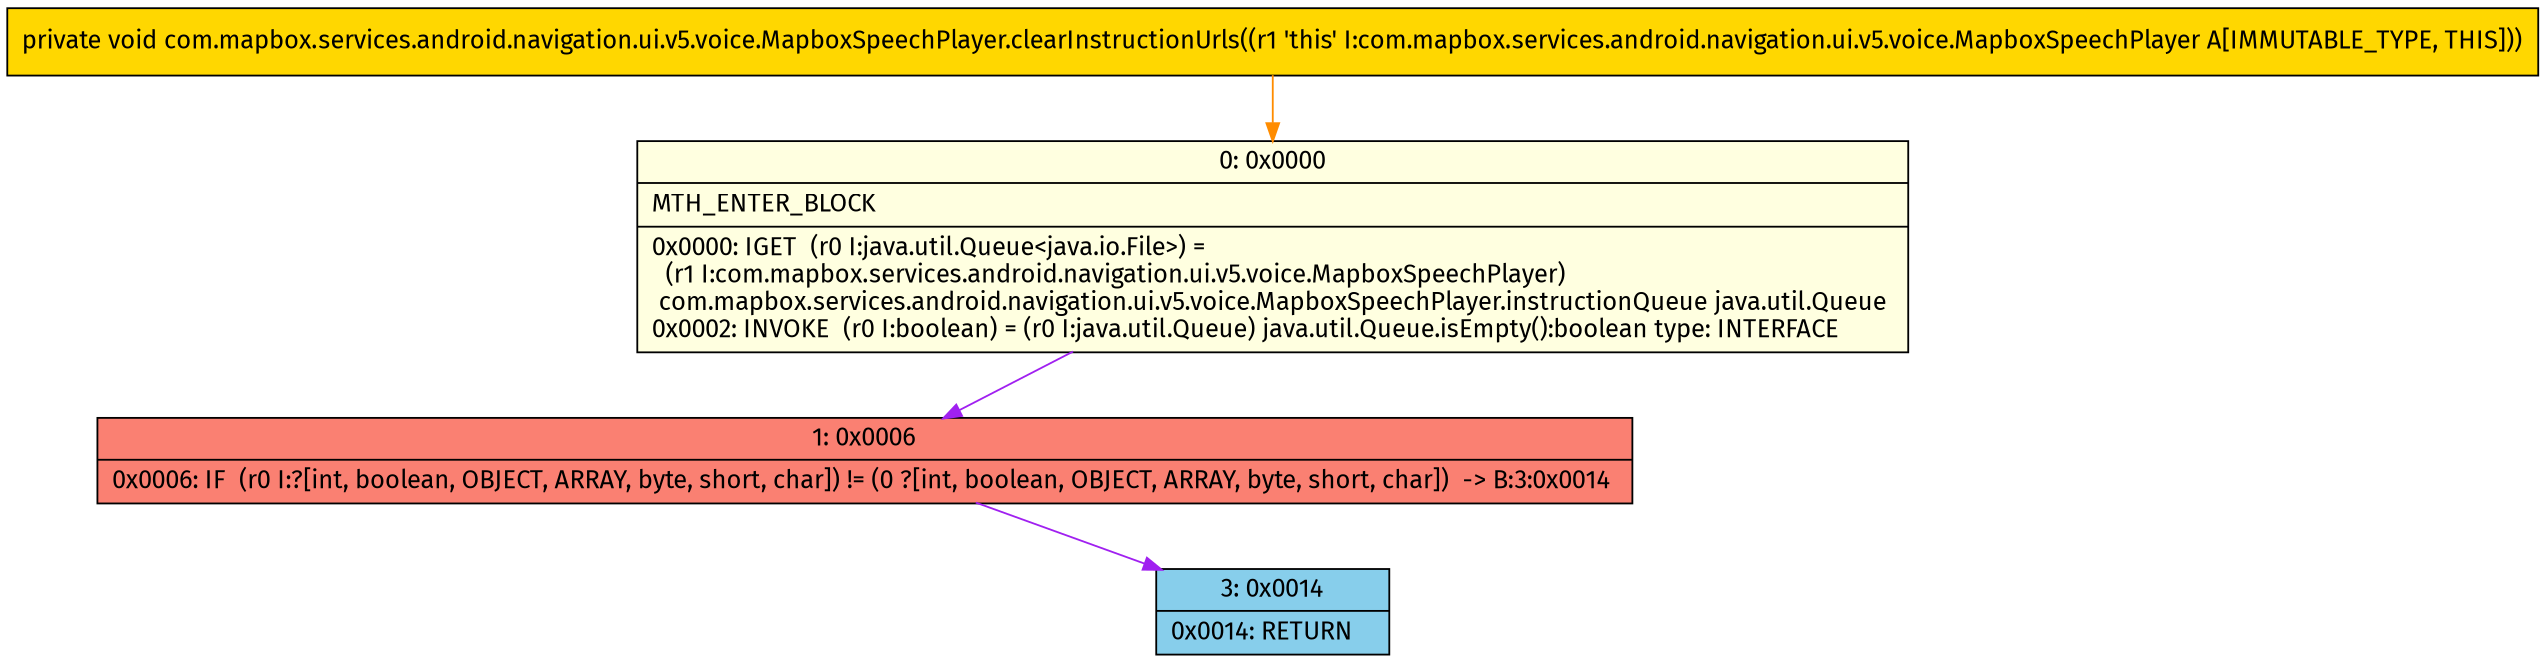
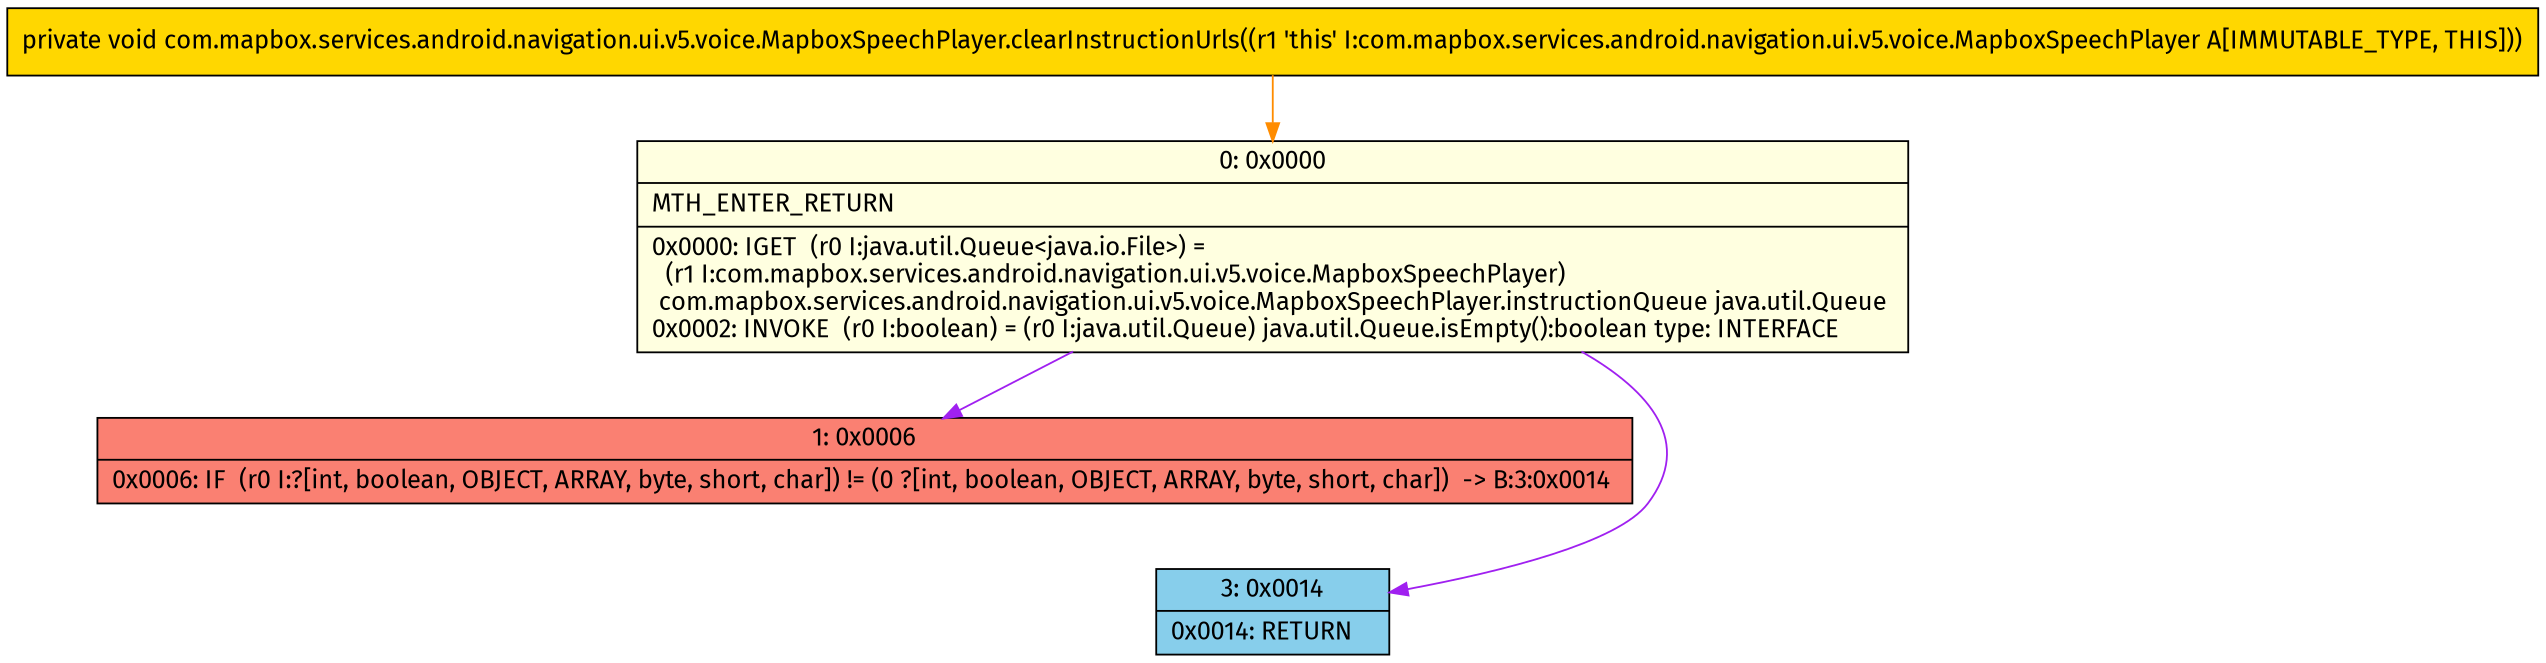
node "0: 0x0000": text "MTH_ENTER_BLOCK" -> "MTH_ENTER_RETURN"
edge "1: 0x0006" -> "3: 0x0014": now "0: 0x0000" -> "3: 0x0014"
